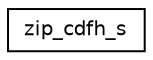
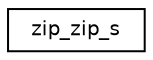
node "zip_cdfh_s": label "zip_cdfh_s" -> "zip_zip_s"
